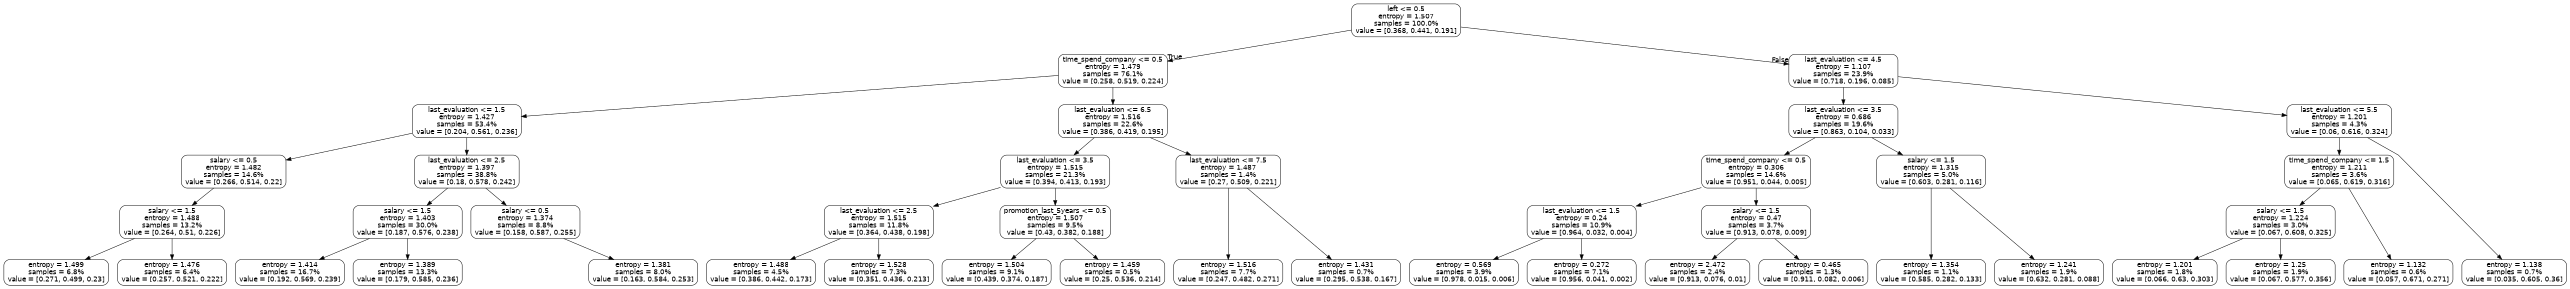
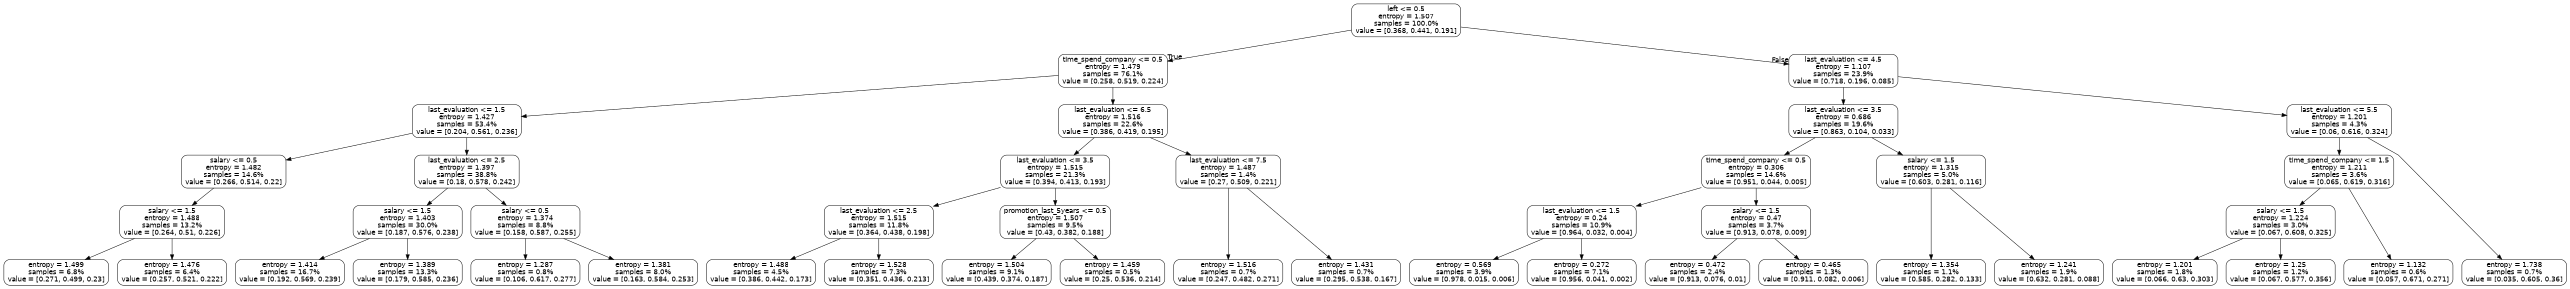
node "entropy = 1.287 samples = 0.8% value = [0.106, 0.617, 0.277]": added
node "entropy = 1.516 samples = 7.7% value = [0.247, 0.482, 0.271]": label "entropy = 1.516 samples = 7.7% value = [0.247, 0.482, 0.271]" -> "entropy = 1.516 samples = 0.7% value = [0.247, 0.482, 0.271]"
node "entropy = 2.472 samples = 2.4% value = [0.913, 0.076, 0.01]": label "entropy = 2.472 samples = 2.4% value = [0.913, 0.076, 0.01]" -> "entropy = 0.472 samples = 2.4% value = [0.913, 0.076, 0.01]"
node "entropy = 1.25 samples = 1.9% value = [0.067, 0.577, 0.356]": label "entropy = 1.25 samples = 1.9% value = [0.067, 0.577, 0.356]" -> "entropy = 1.25 samples = 1.2% value = [0.067, 0.577, 0.356]"
node "entropy = 1.138 samples = 0.7% value = [0.035, 0.605, 0.36]": label "entropy = 1.138 samples = 0.7% value = [0.035, 0.605, 0.36]" -> "entropy = 1.738 samples = 0.7% value = [0.035, 0.605, 0.36]"
